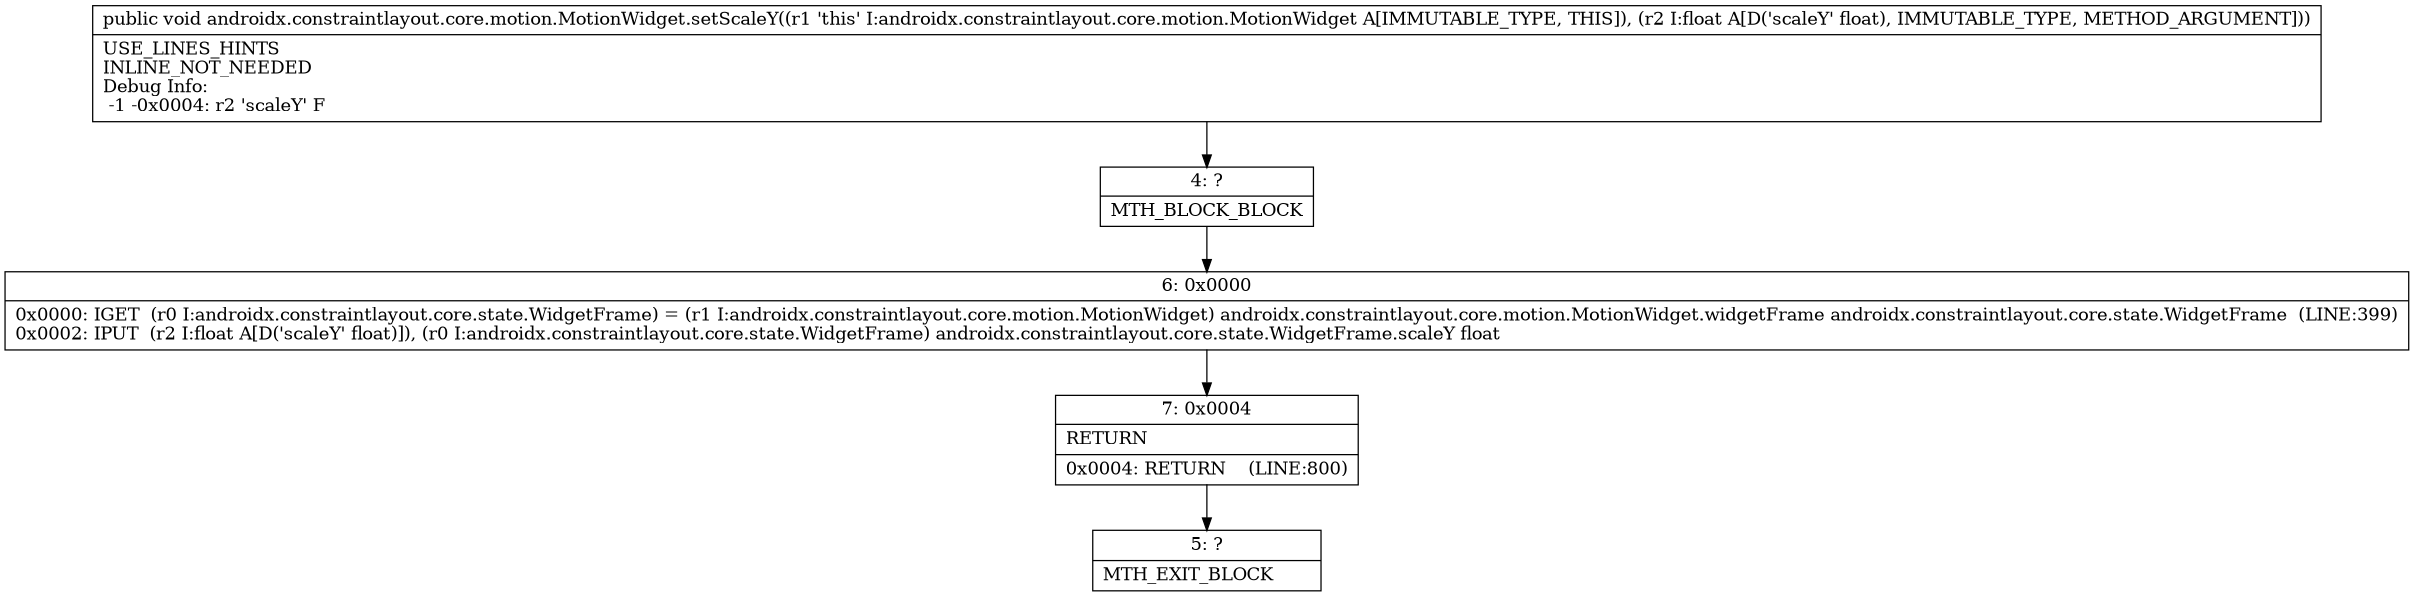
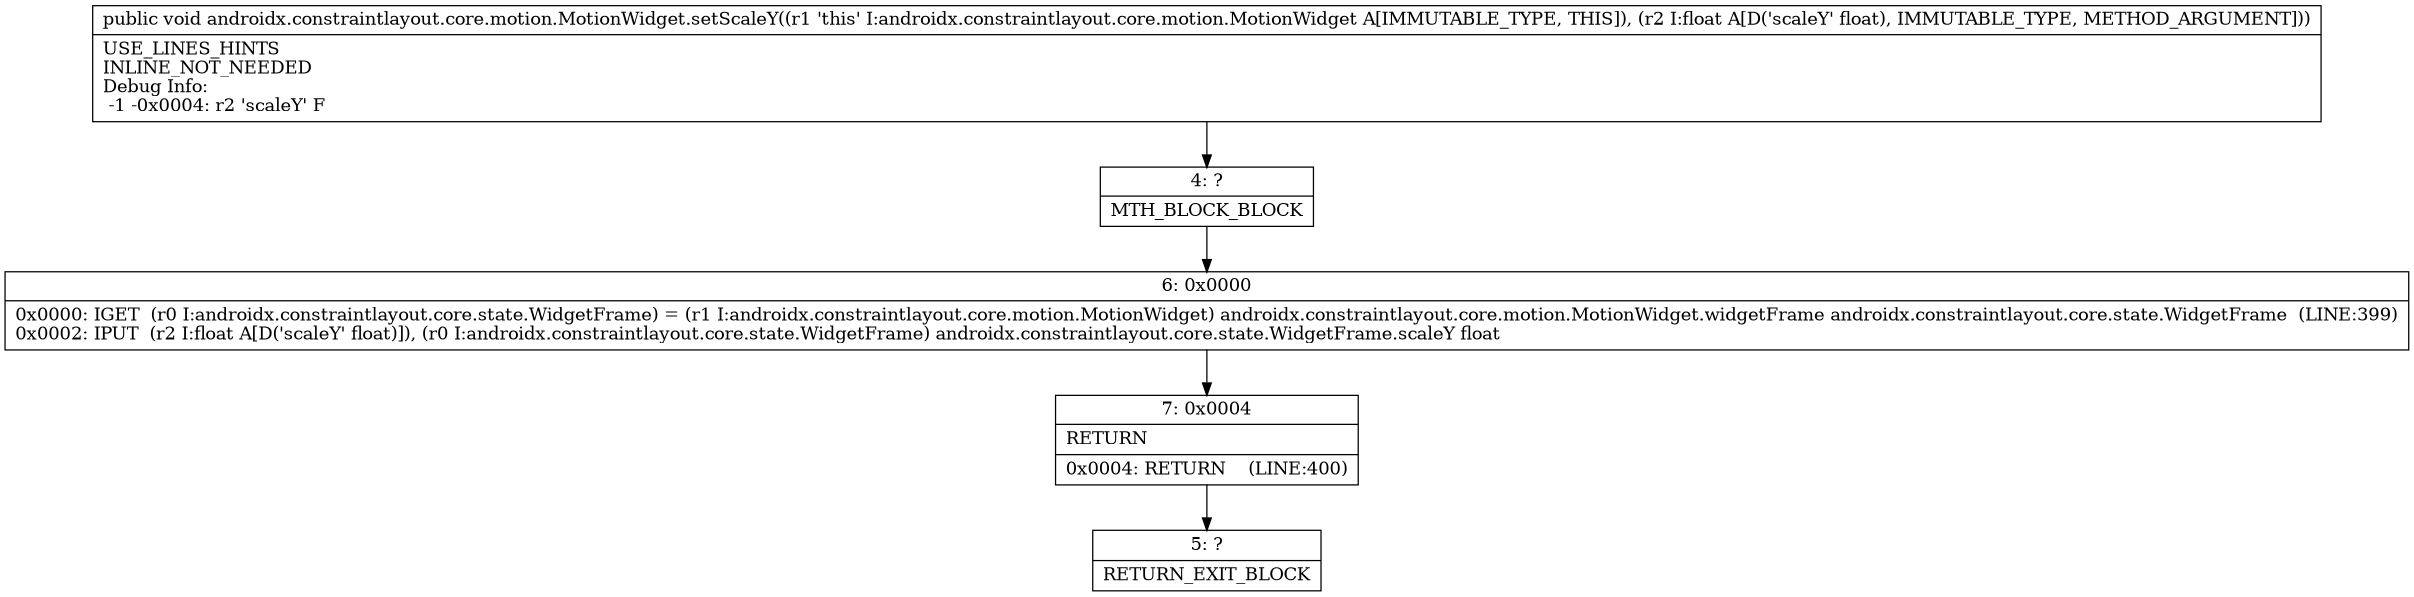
node "7: 0x0004": text "0x0004: RETURN    (LINE:800)" -> "0x0004: RETURN    (LINE:400)"
node "5: ?": text "MTH_EXIT_BLOCK" -> "RETURN_EXIT_BLOCK"
